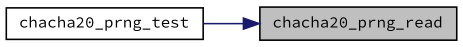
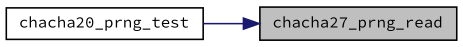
node "chacha20_prng_read": label "chacha20_prng_read" -> "chacha27_prng_read"
